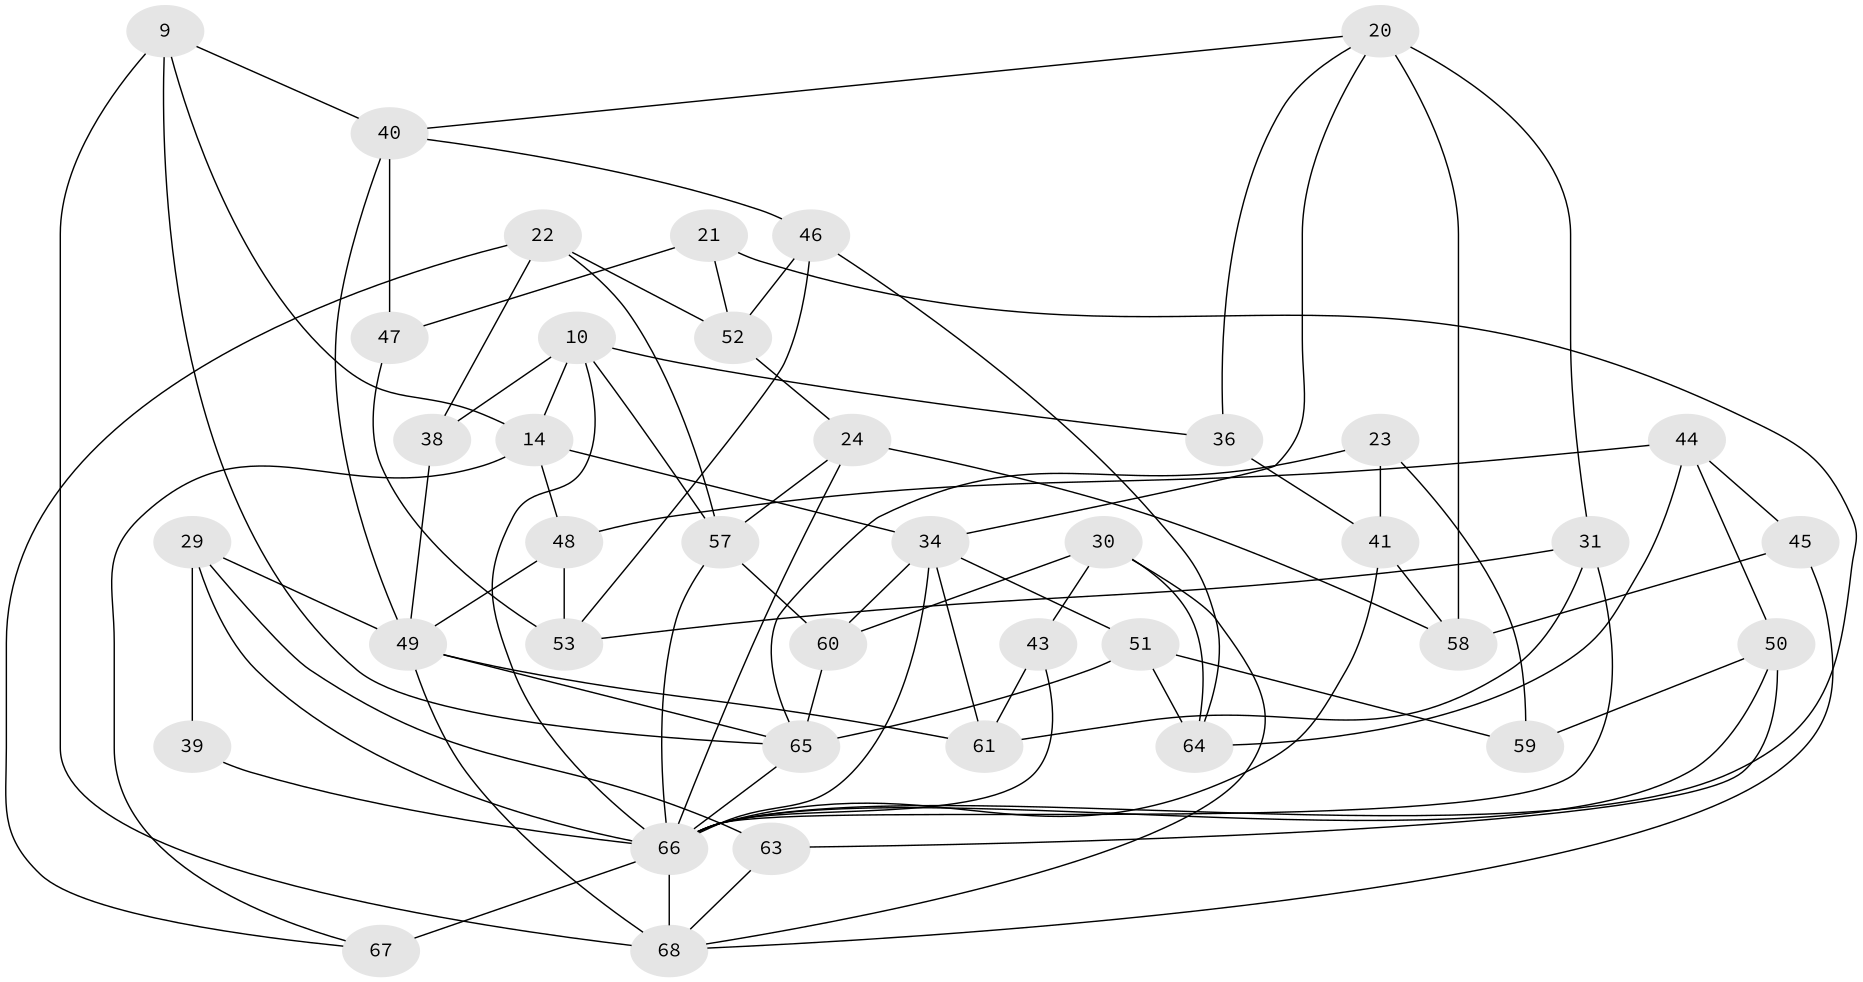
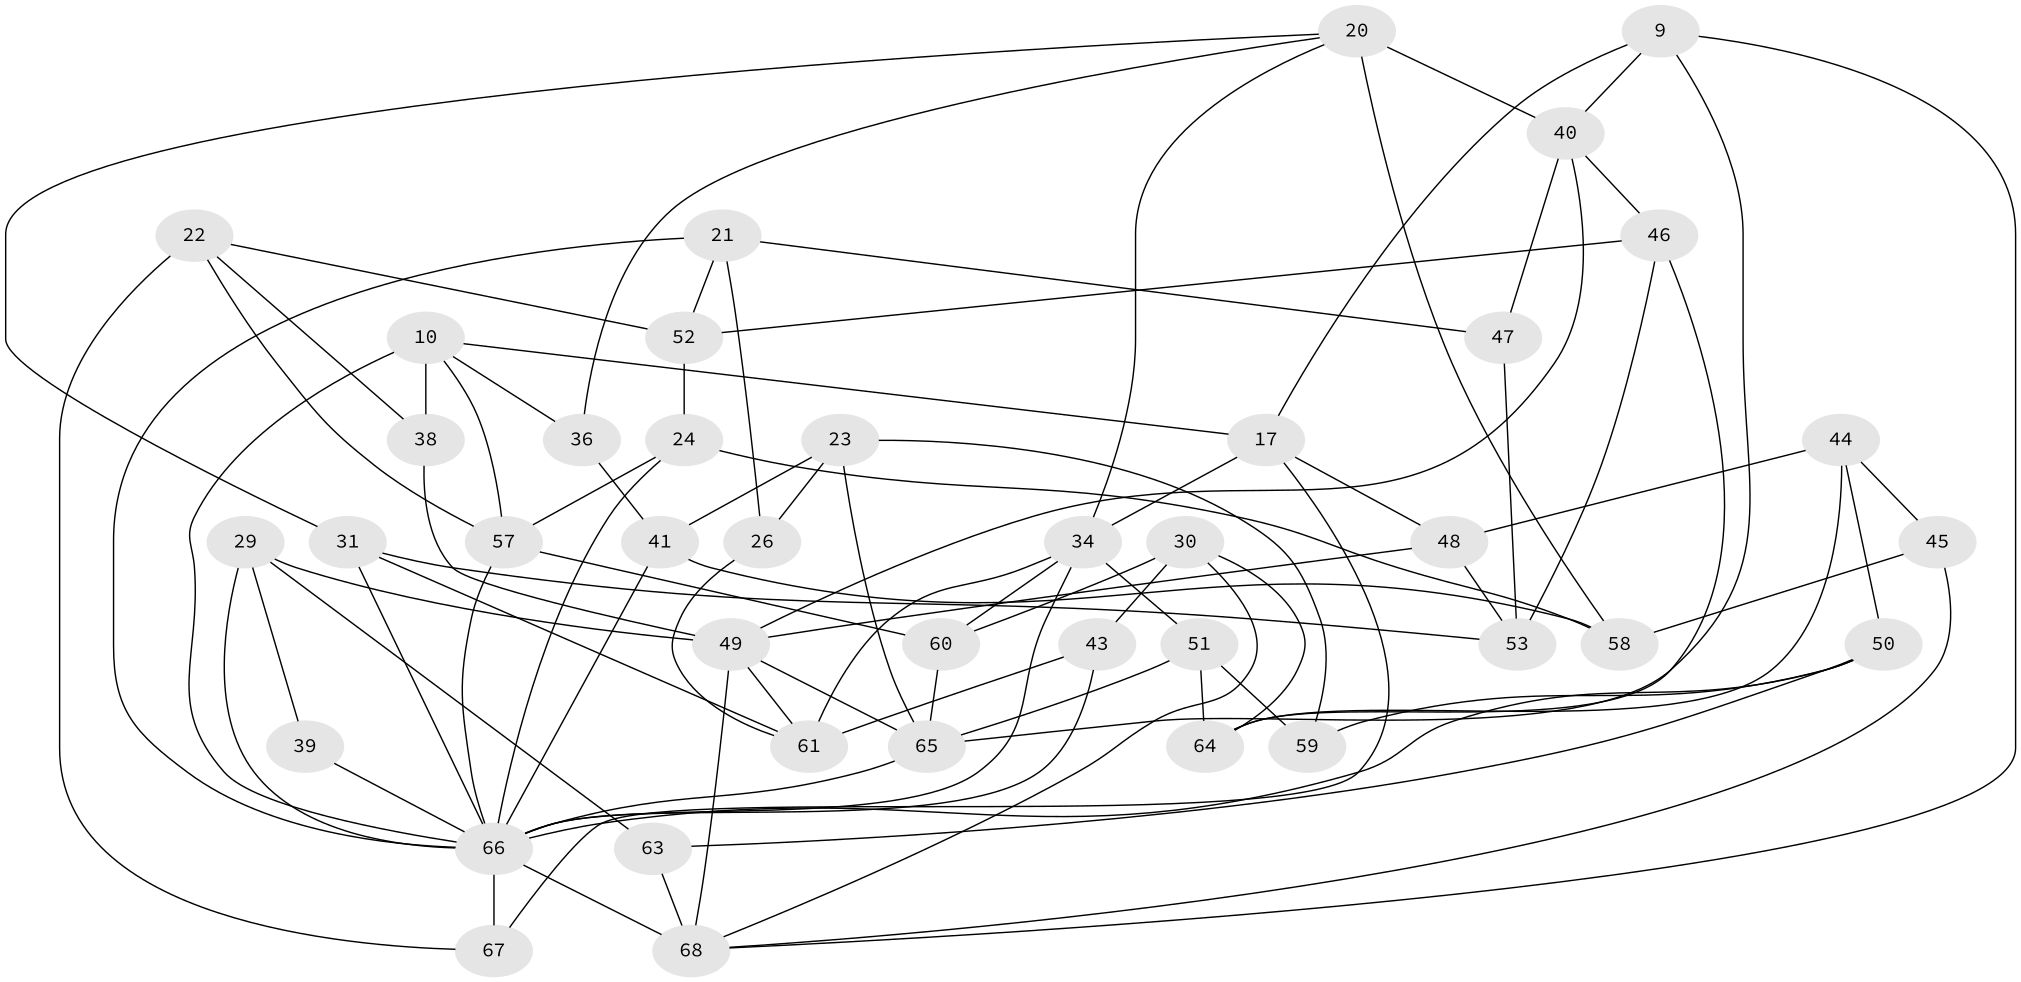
node "14": label "14" -> "17"
node "26": added
